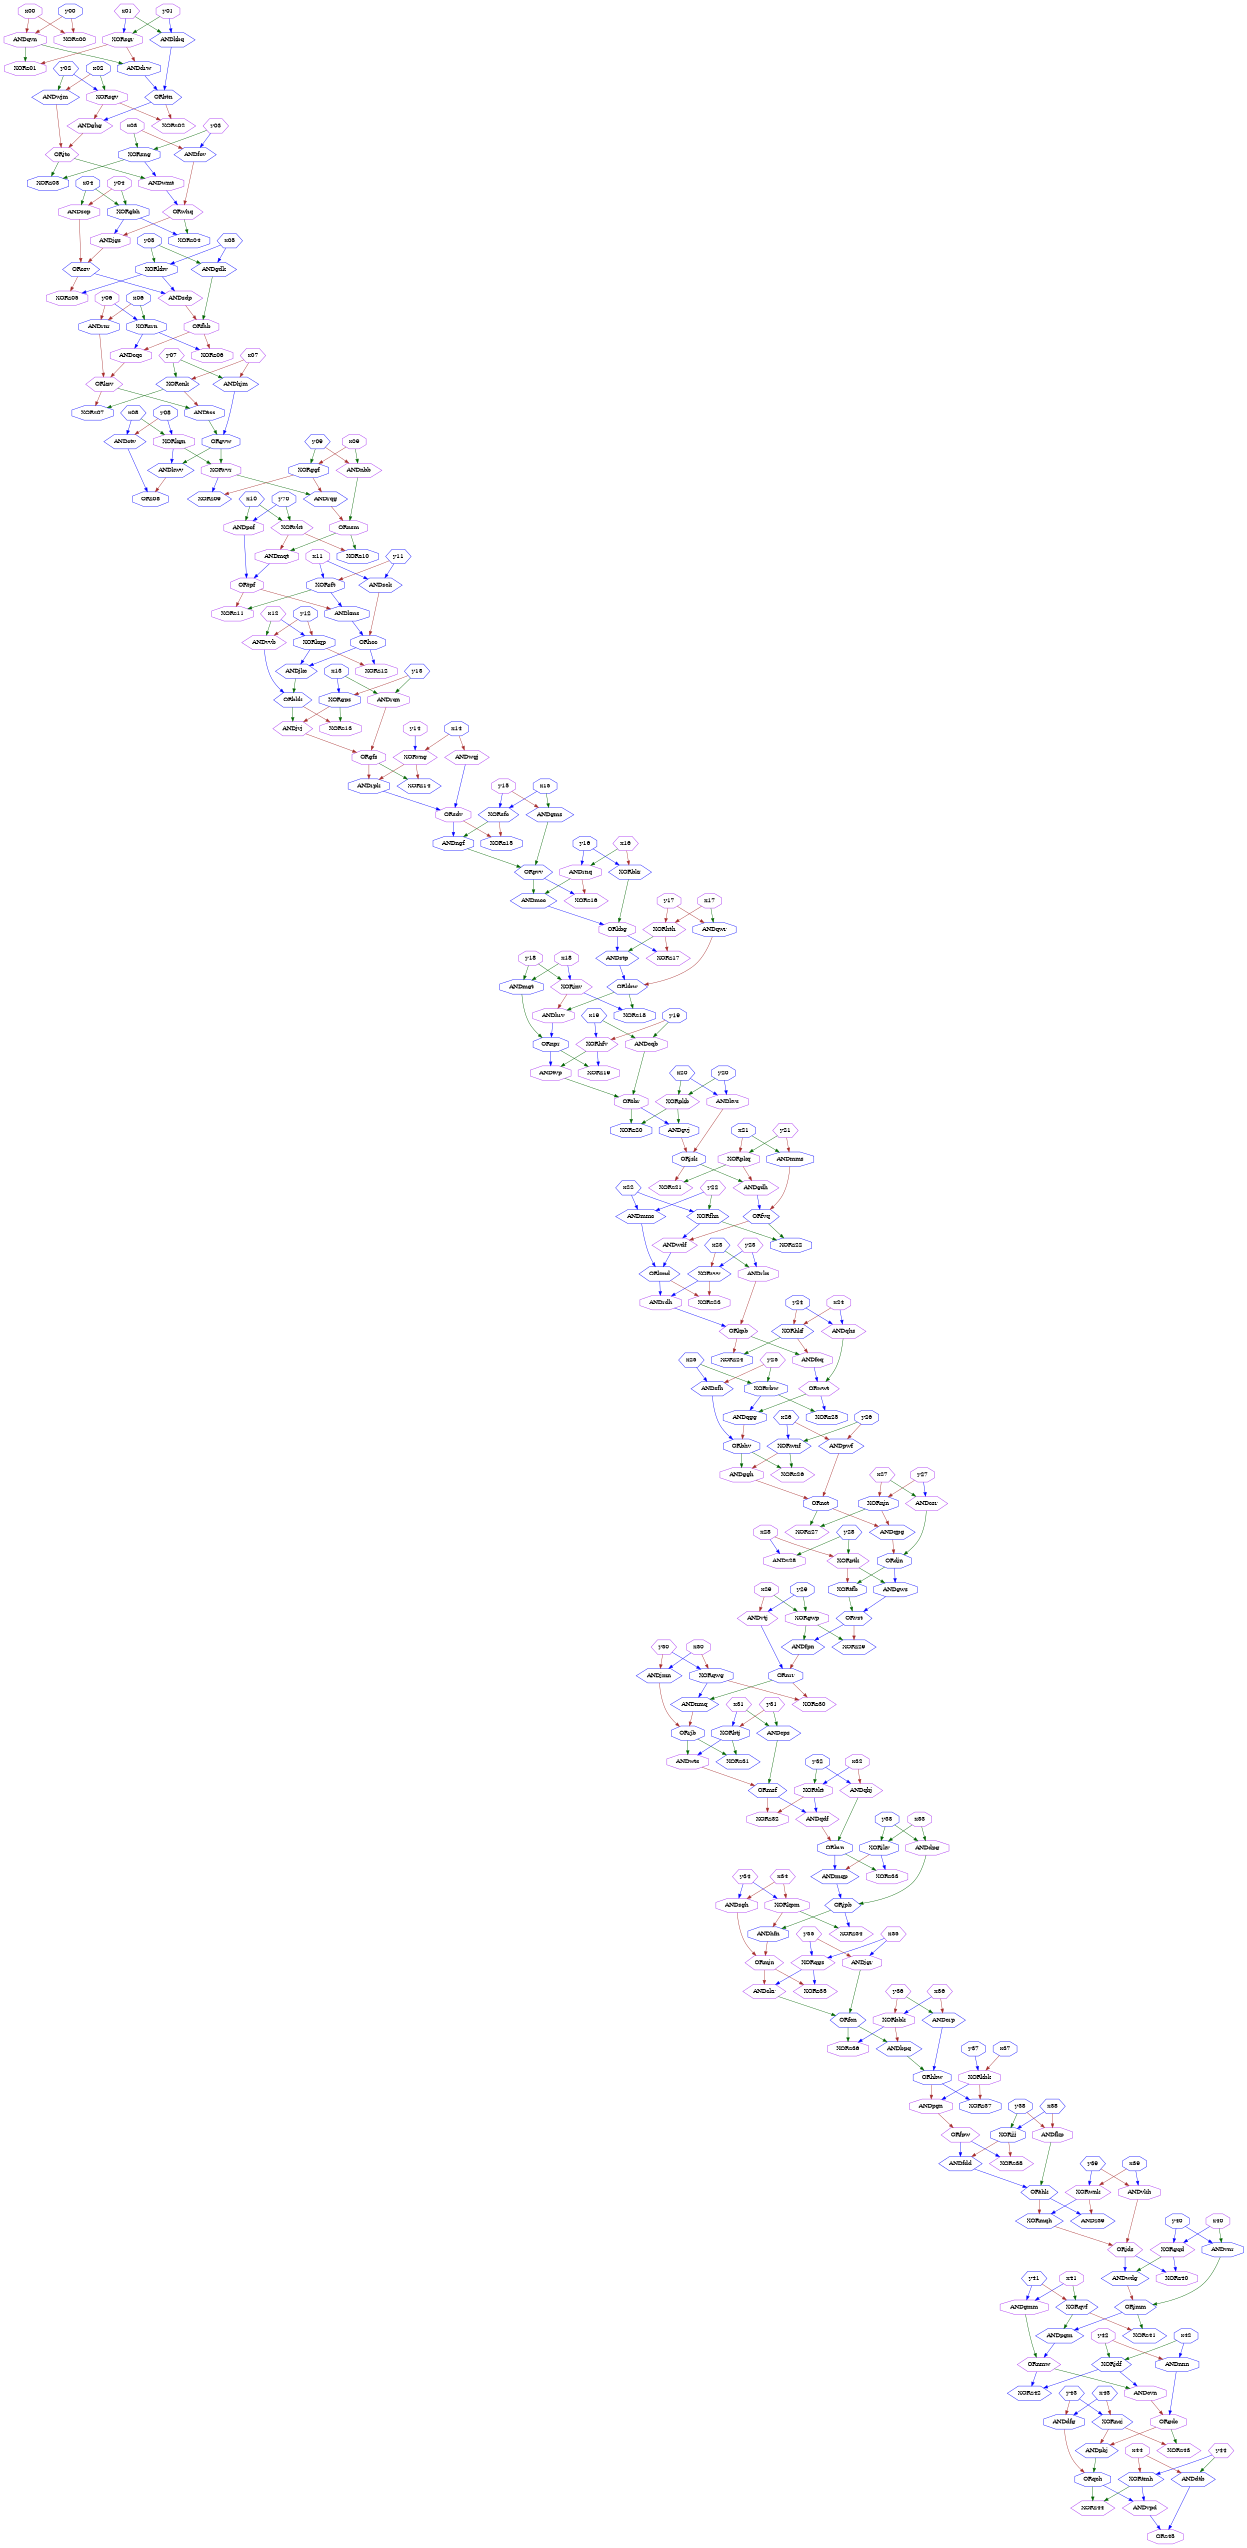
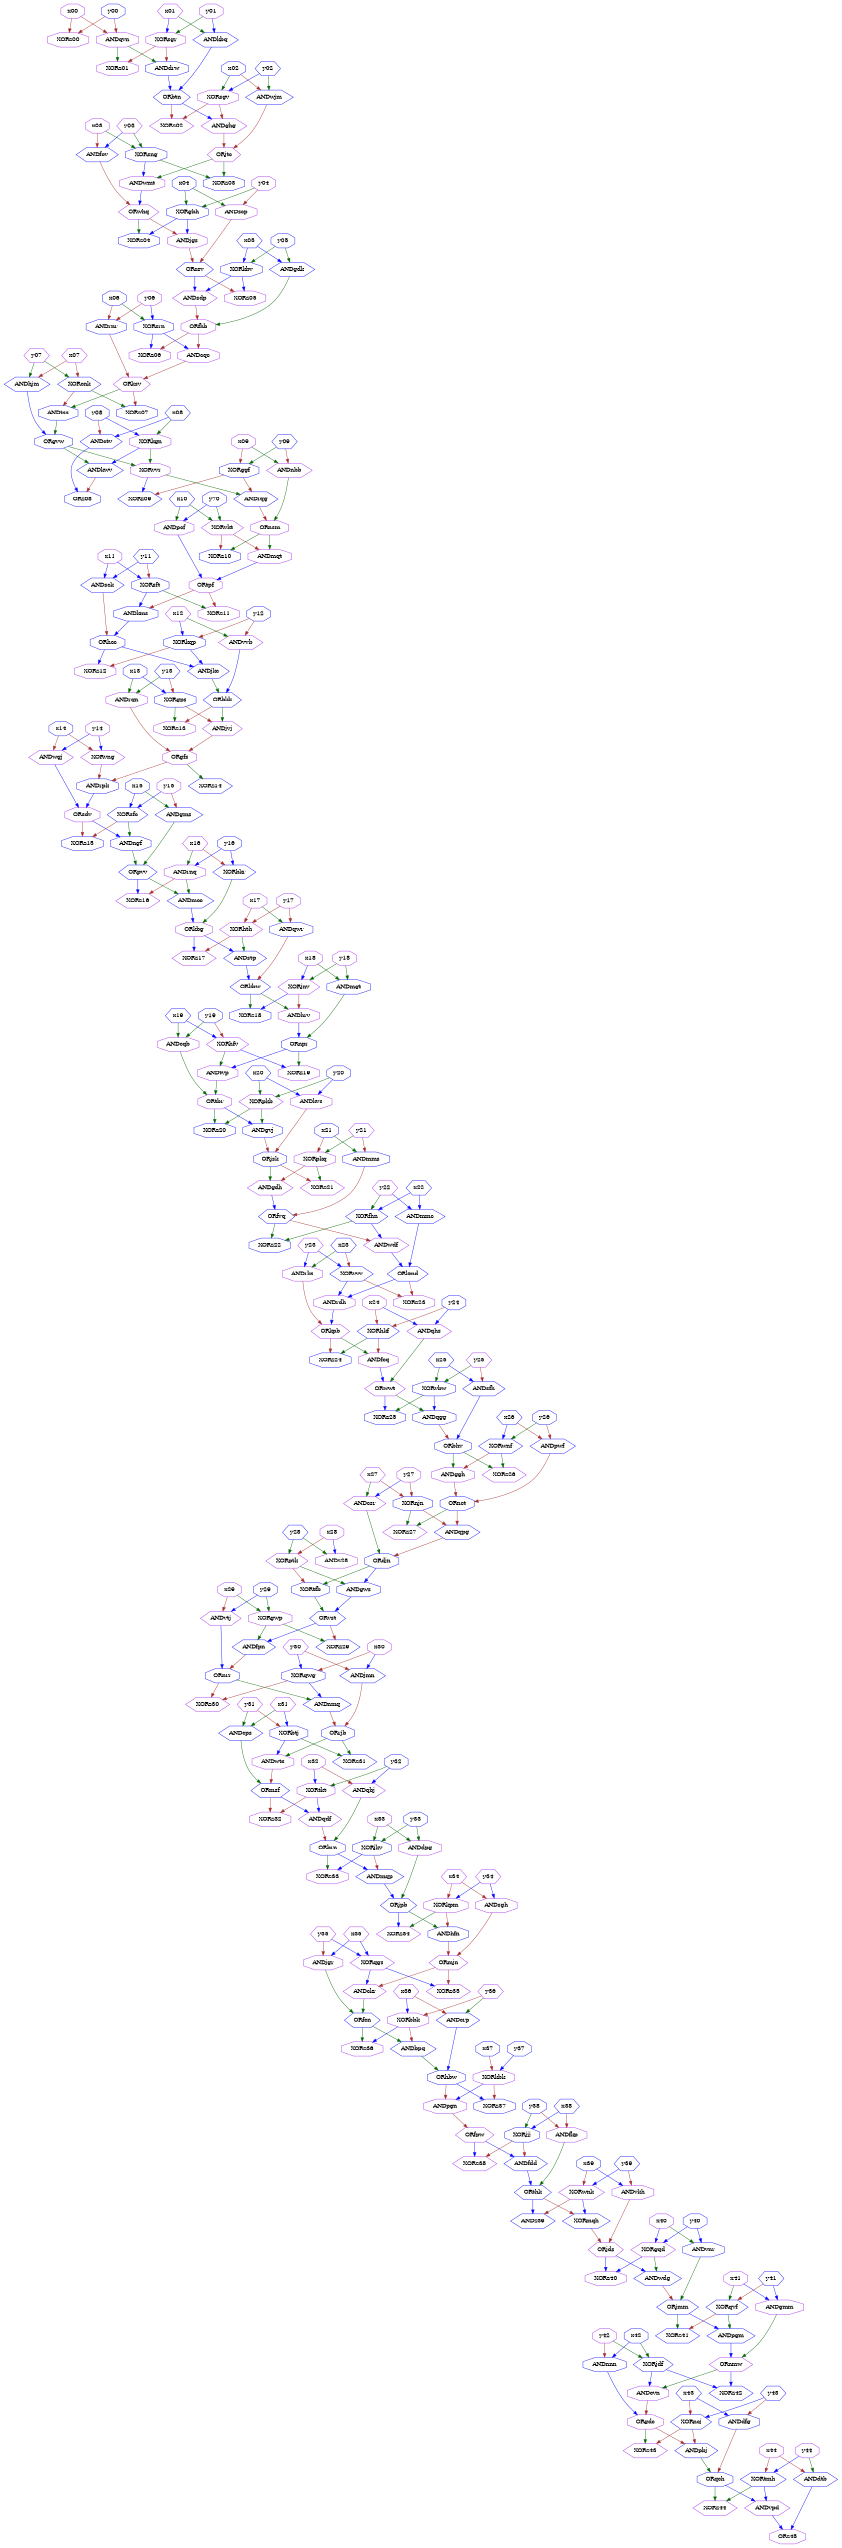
edge "y14" -> "ANDwgj": added
edge "XORvng" -> "XORz14": removed
node "y44": shape hexagon -> octagon
